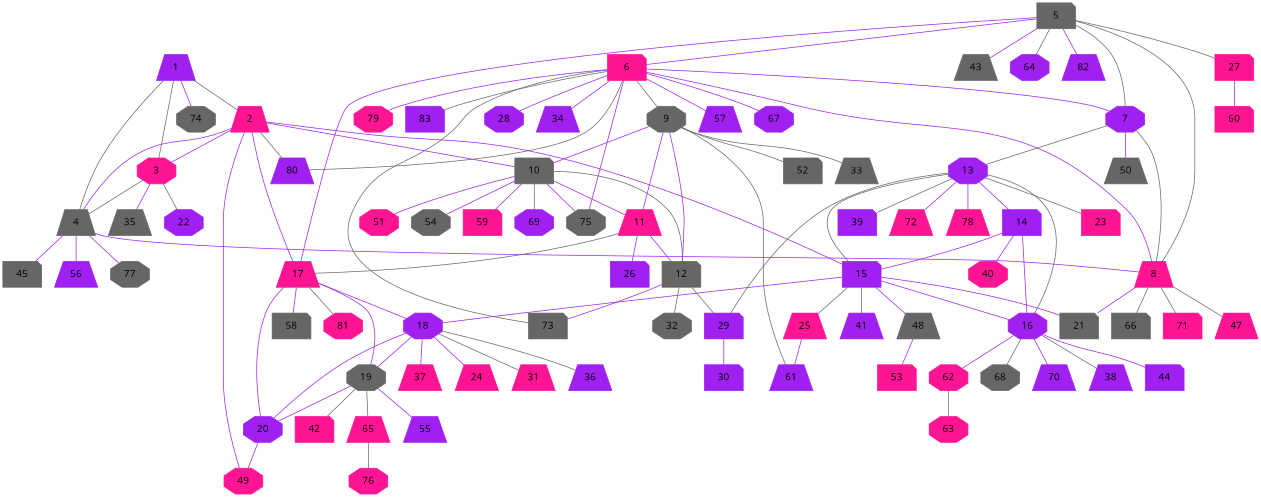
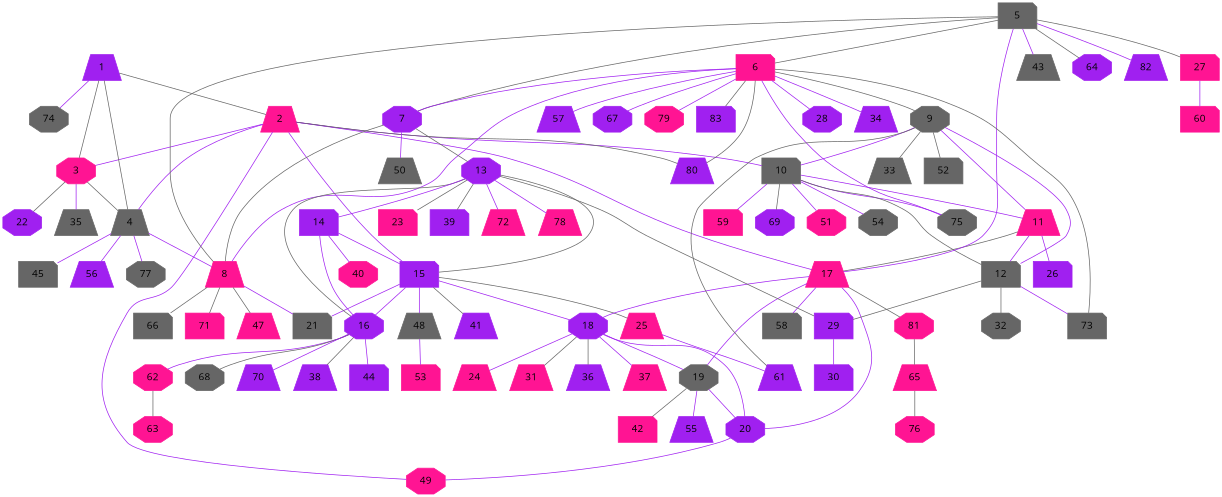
edge "5" -- "6": color purple -> gray40
edge "19" -- "65": now "81" -- "65"
